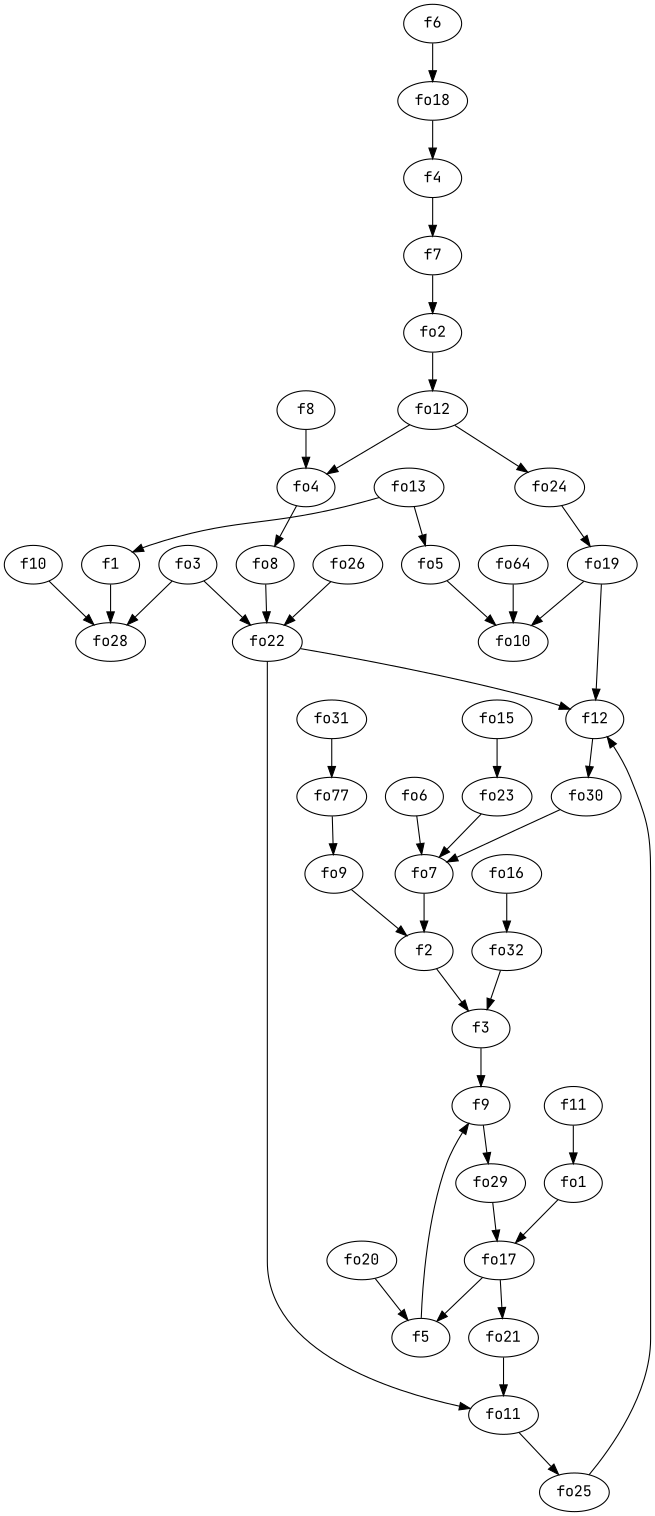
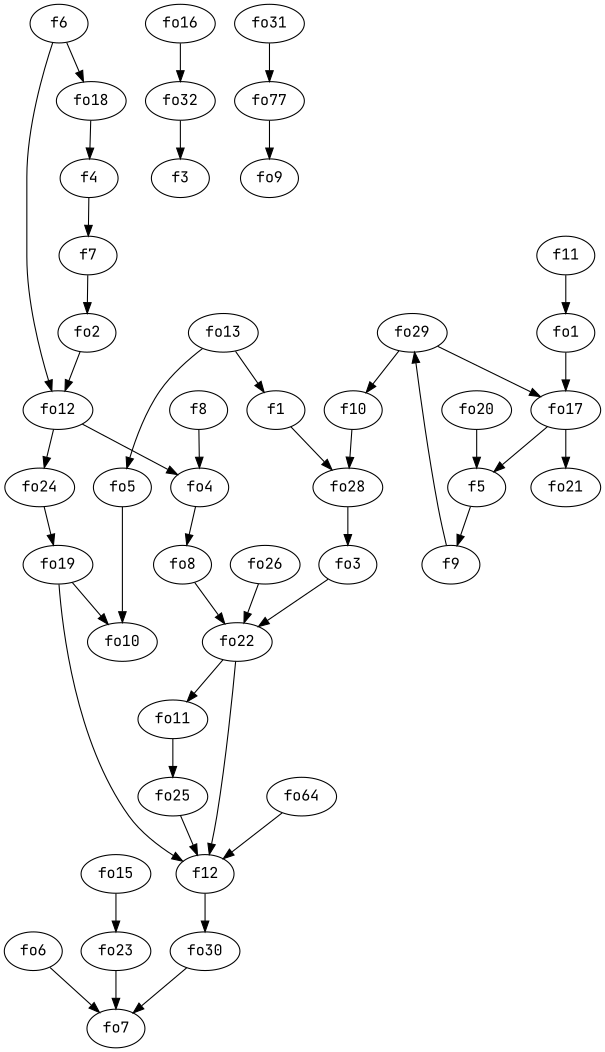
edge "f6" -> "fo12": added
edge "fo29" -> "f10": added
edge "fo64" -> "fo10": now "fo64" -> "f12"
edge "fo3" -> "fo28": reversed
node "f2": removed
edge "f3" -> "f9": removed
edge "fo21" -> "fo11": removed
